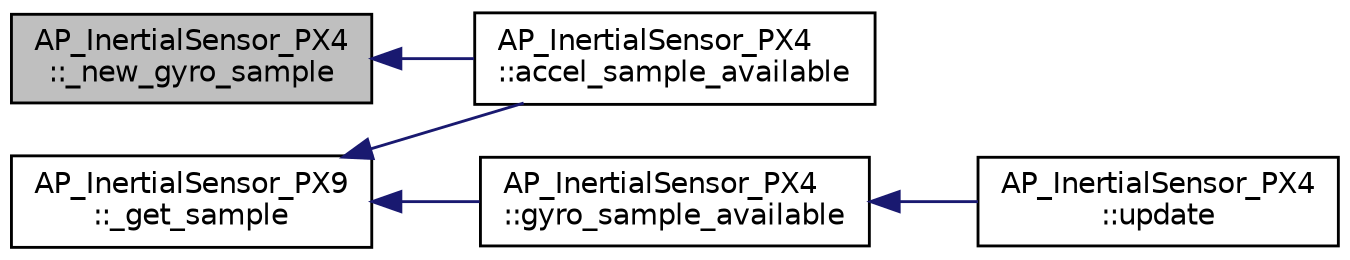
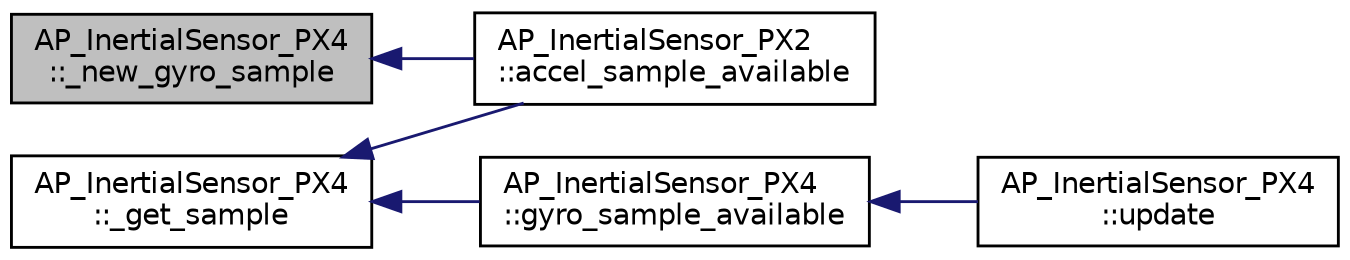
node "AP_InertialSensor_PX4 ::accel_sample_available": label "AP_InertialSensor_PX4 ::accel_sample_available" -> "AP_InertialSensor_PX2 ::accel_sample_available"
node "AP_InertialSensor_PX9 ::_get_sample": label "AP_InertialSensor_PX9 ::_get_sample" -> "AP_InertialSensor_PX4 ::_get_sample"
